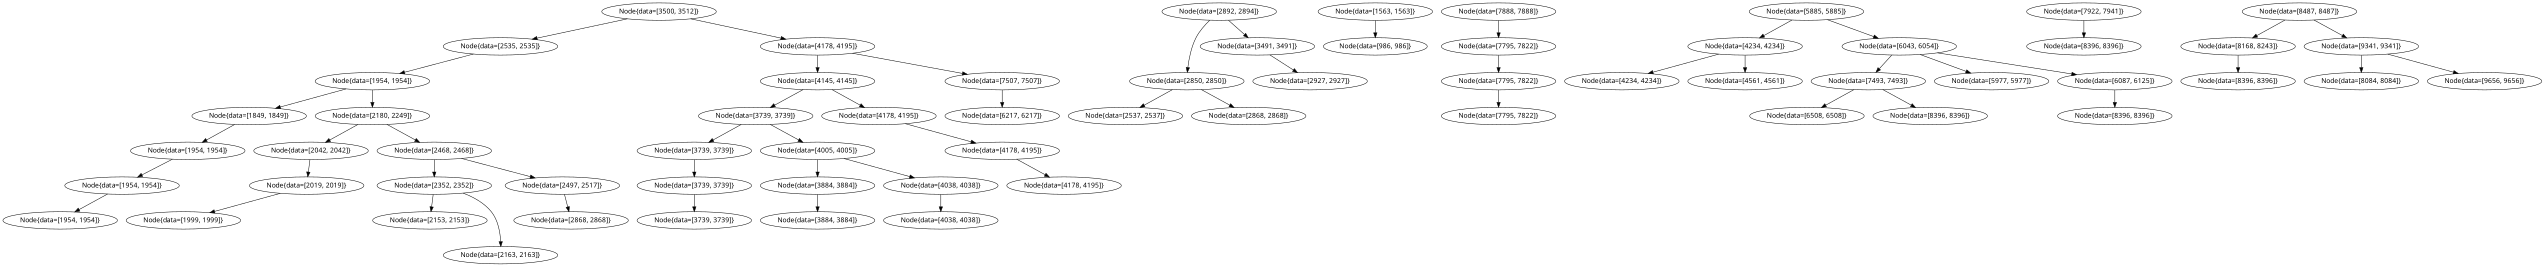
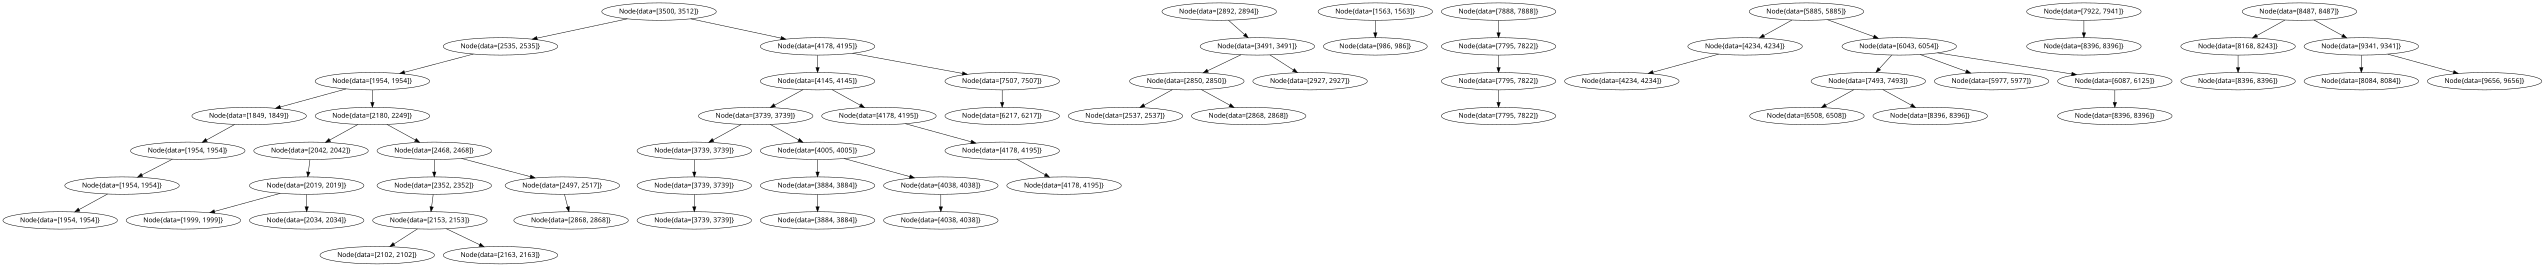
edge "Node{data=[2892, 2894]}" -> "Node{data=[2850, 2850]}": now "Node{data=[3491, 3491]}" -> "Node{data=[2850, 2850]}"
node "Node{data=[4561, 4561]}": removed
edge "Node{data=[2352, 2352]}" -> "Node{data=[2163, 2163]}": now "Node{data=[2153, 2153]}" -> "Node{data=[2163, 2163]}"
node "Node{data=[2034, 2034]}": added
node "Node{data=[2102, 2102]}": added
